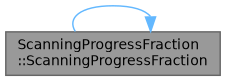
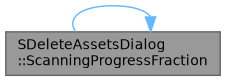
node "ScanningProgressFraction ::ScanningProgressFraction": label "ScanningProgressFraction ::ScanningProgressFraction" -> "SDeleteAssetsDialog ::ScanningProgressFraction"
